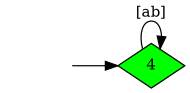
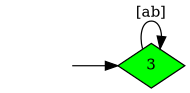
node "4": label "4" -> "3"
